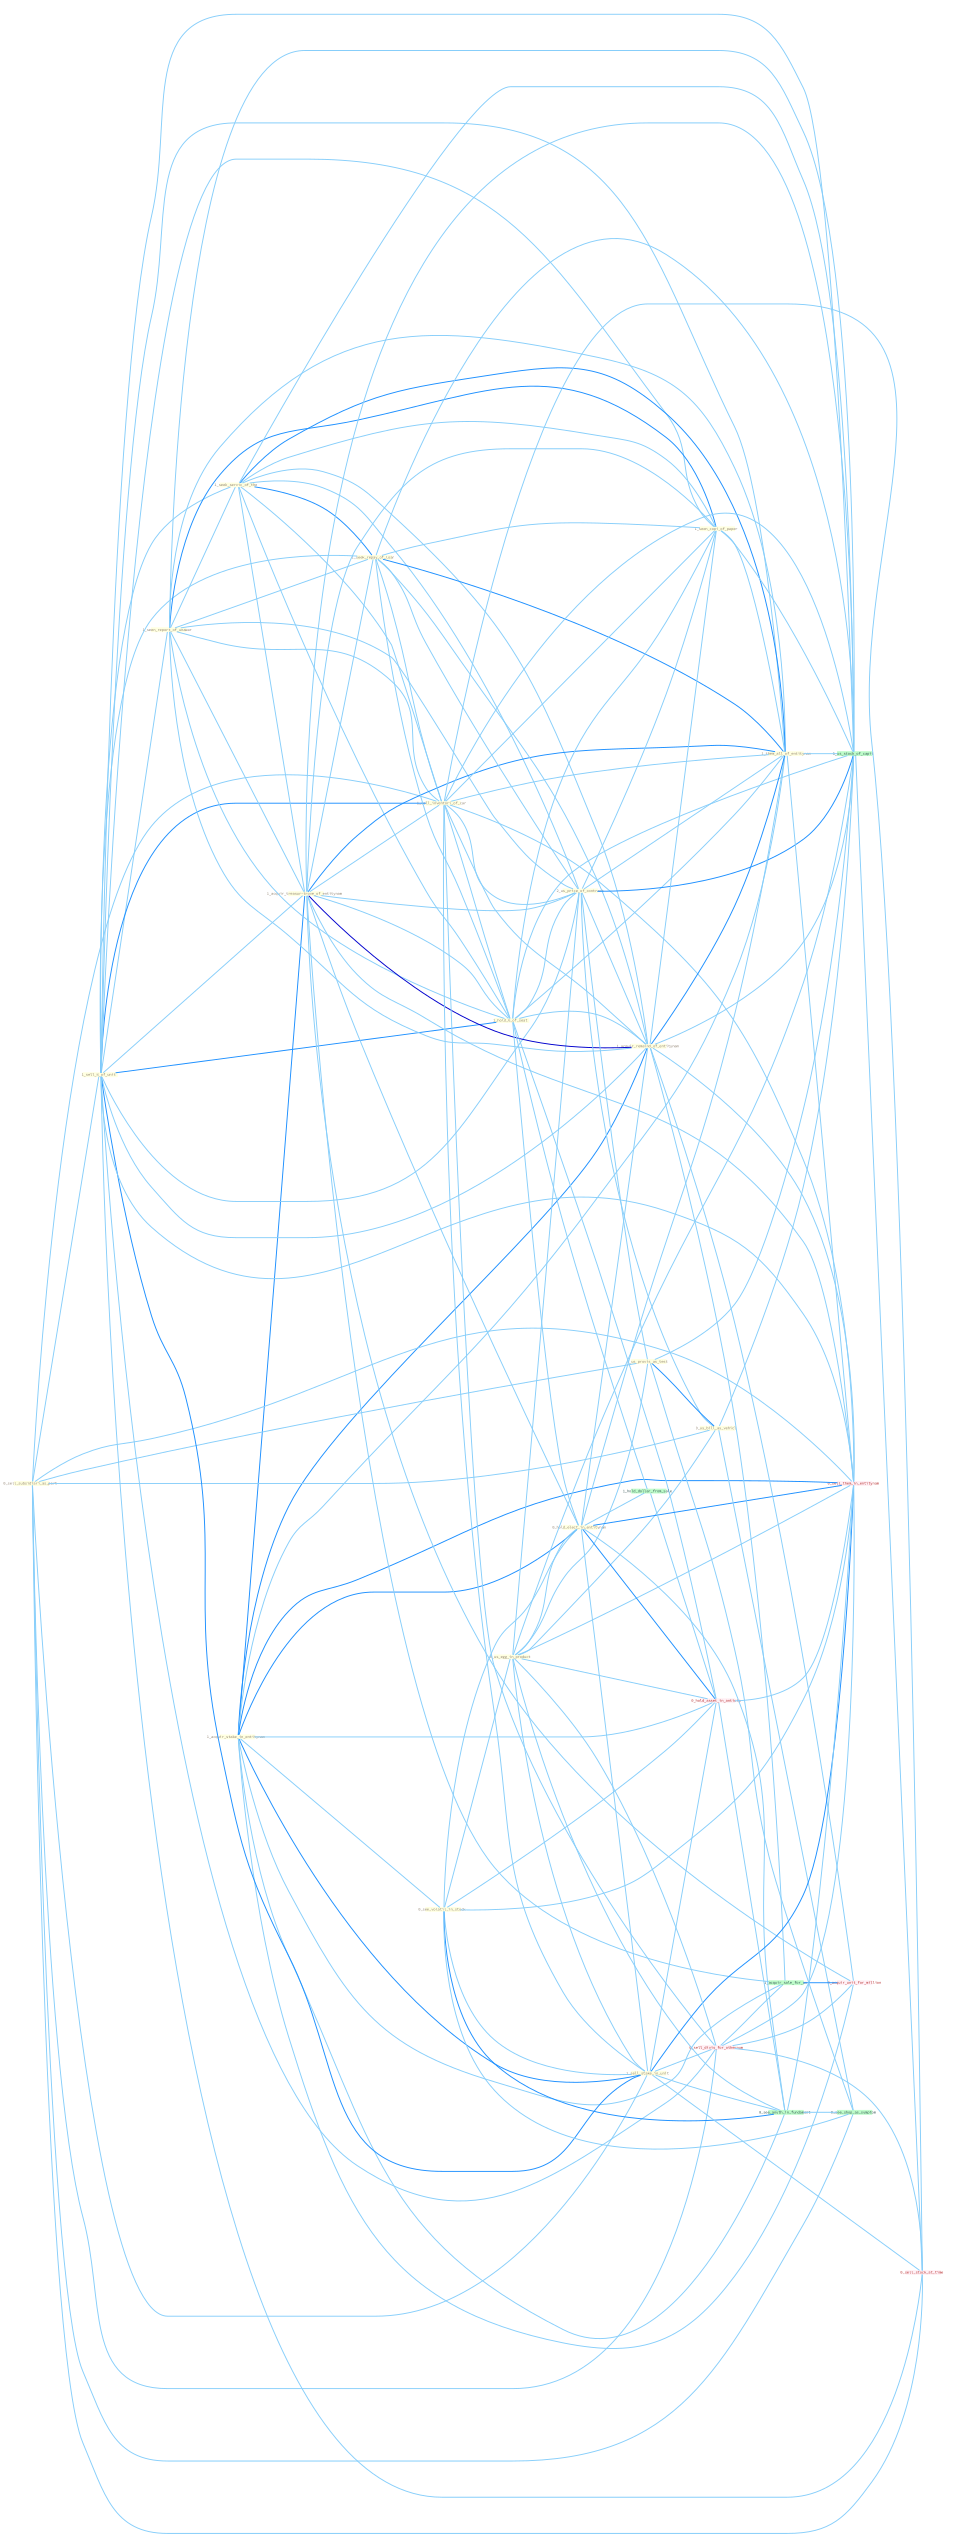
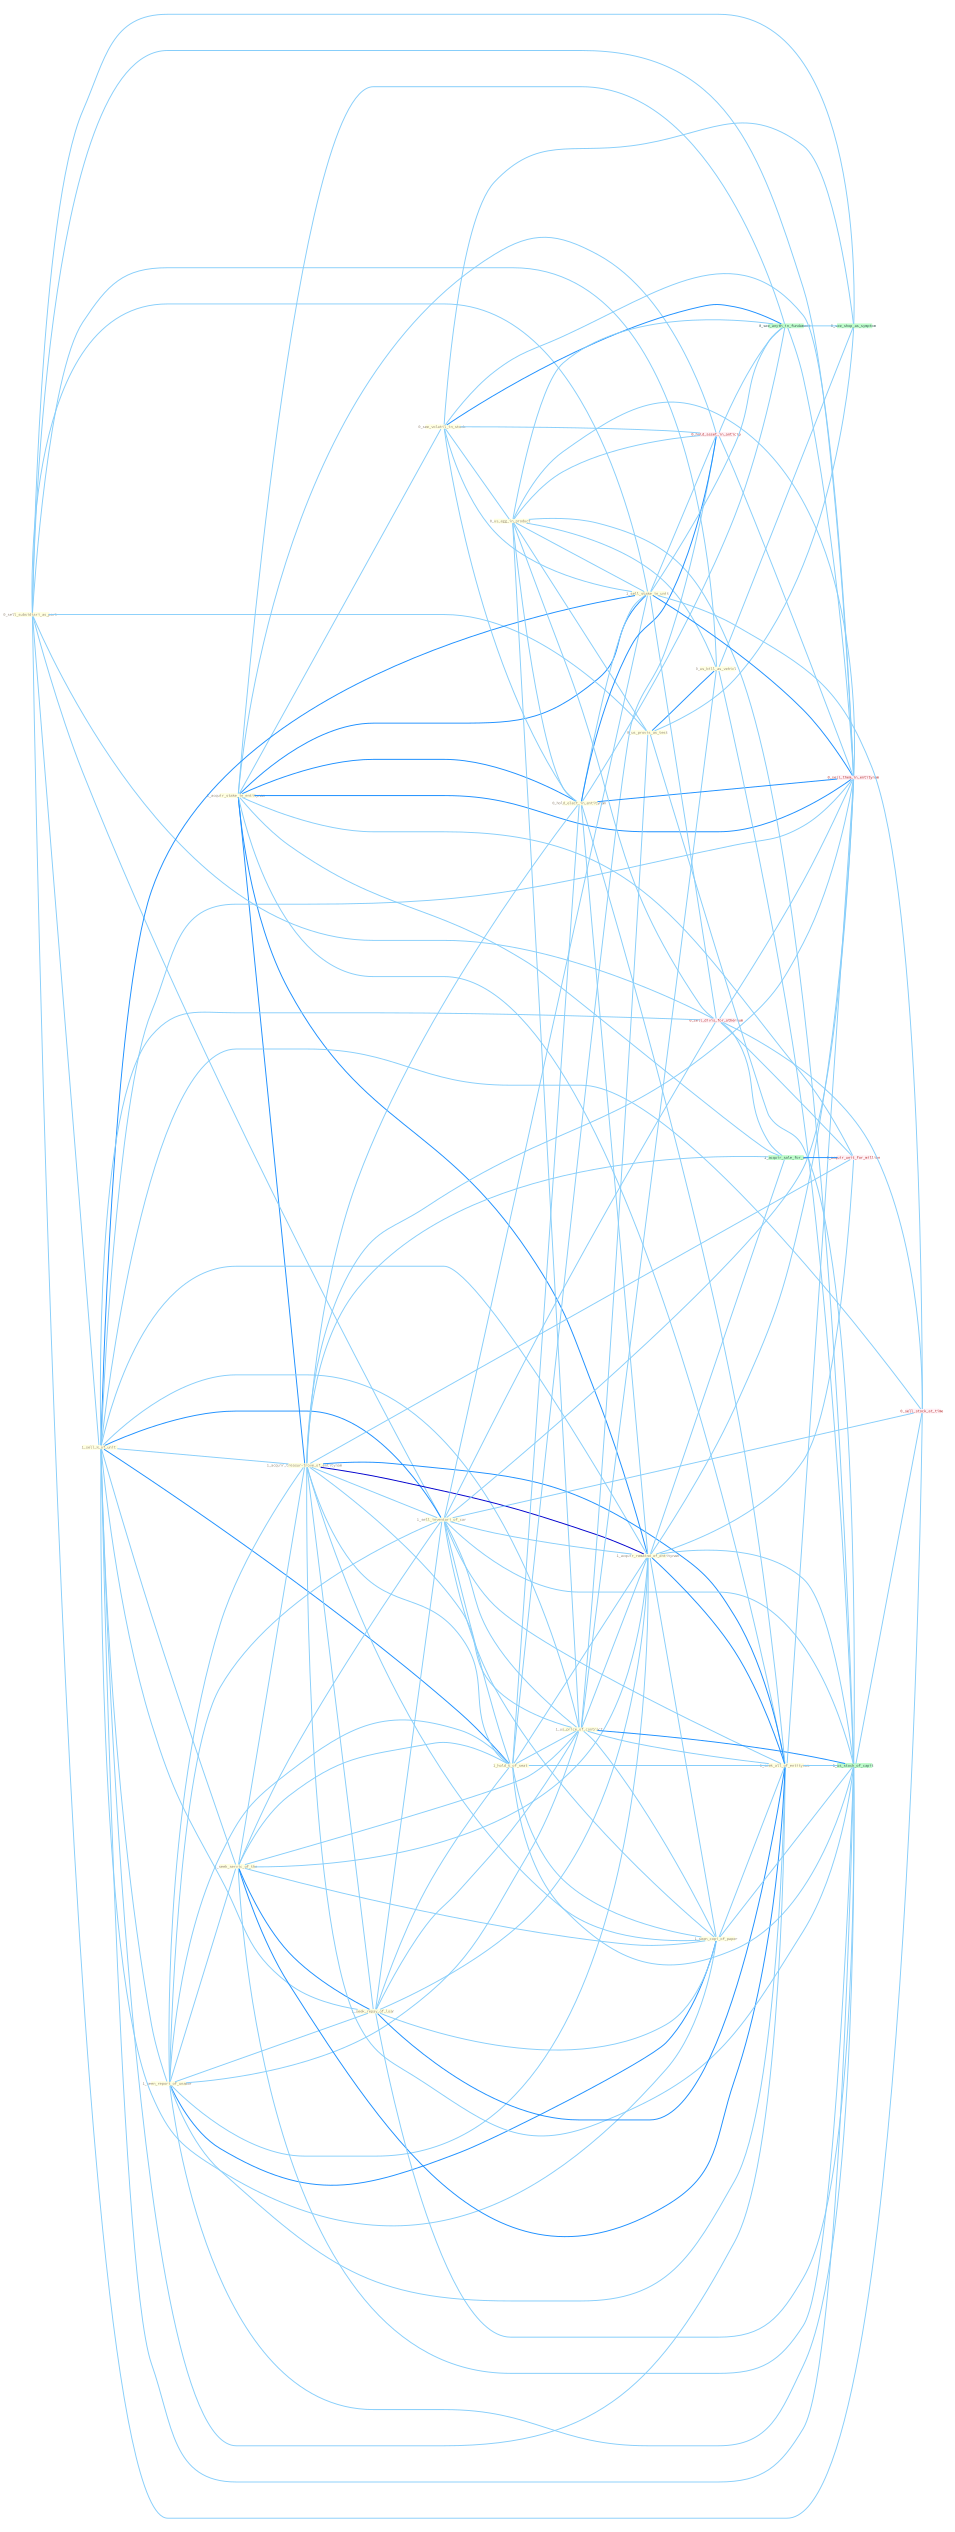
node "1_them_all_of_entitynam": label "1_them_all_of_entitynam" -> "1_seek_all_of_entitynam"
node "2_us_price_of_contract": label "2_us_price_of_contract" -> "1_us_price_of_contract"
node "1_hold_dollar_from_sale": removed
node "9_acquir_unit_for_million": label "9_acquir_unit_for_million" -> "0_acquir_unit_for_million"
